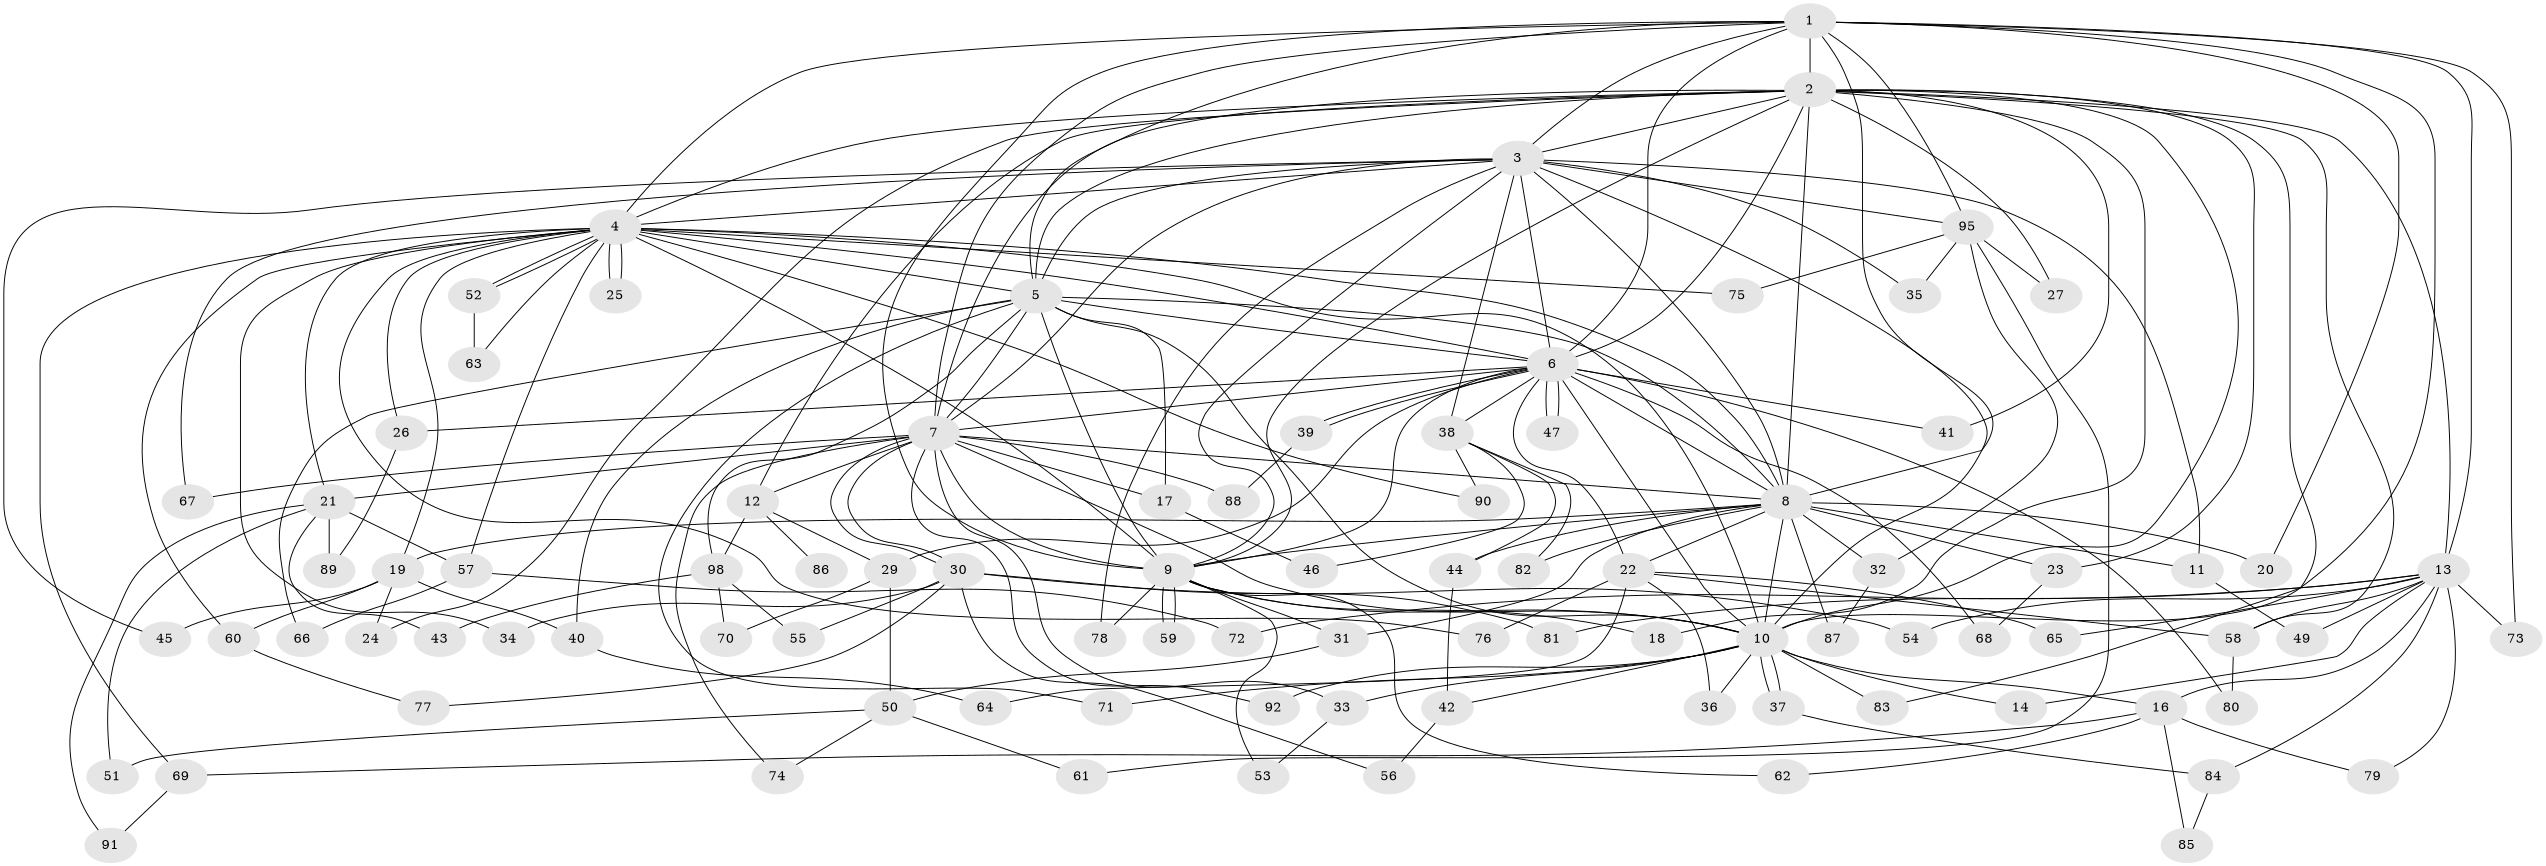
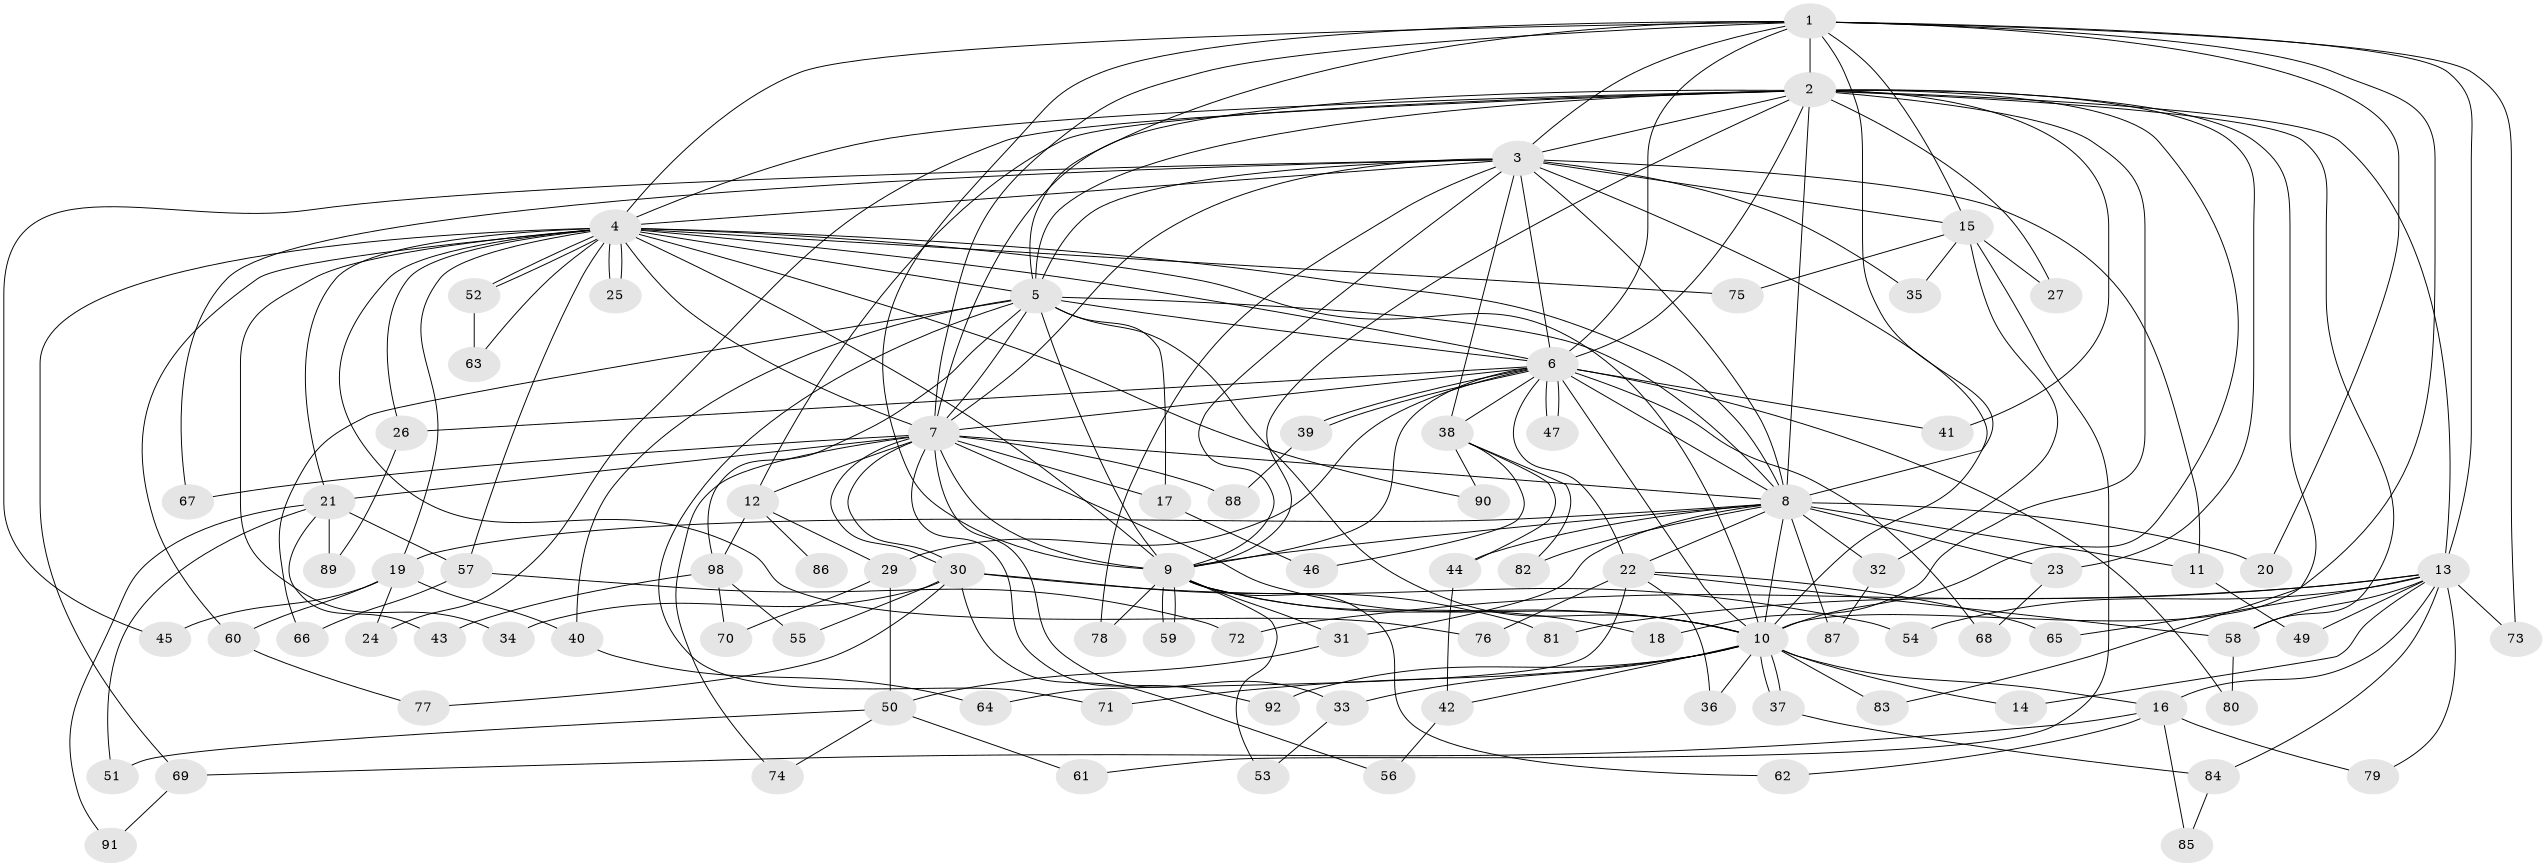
node "95": label "95" -> "15"
edge "4" -- "7": added
